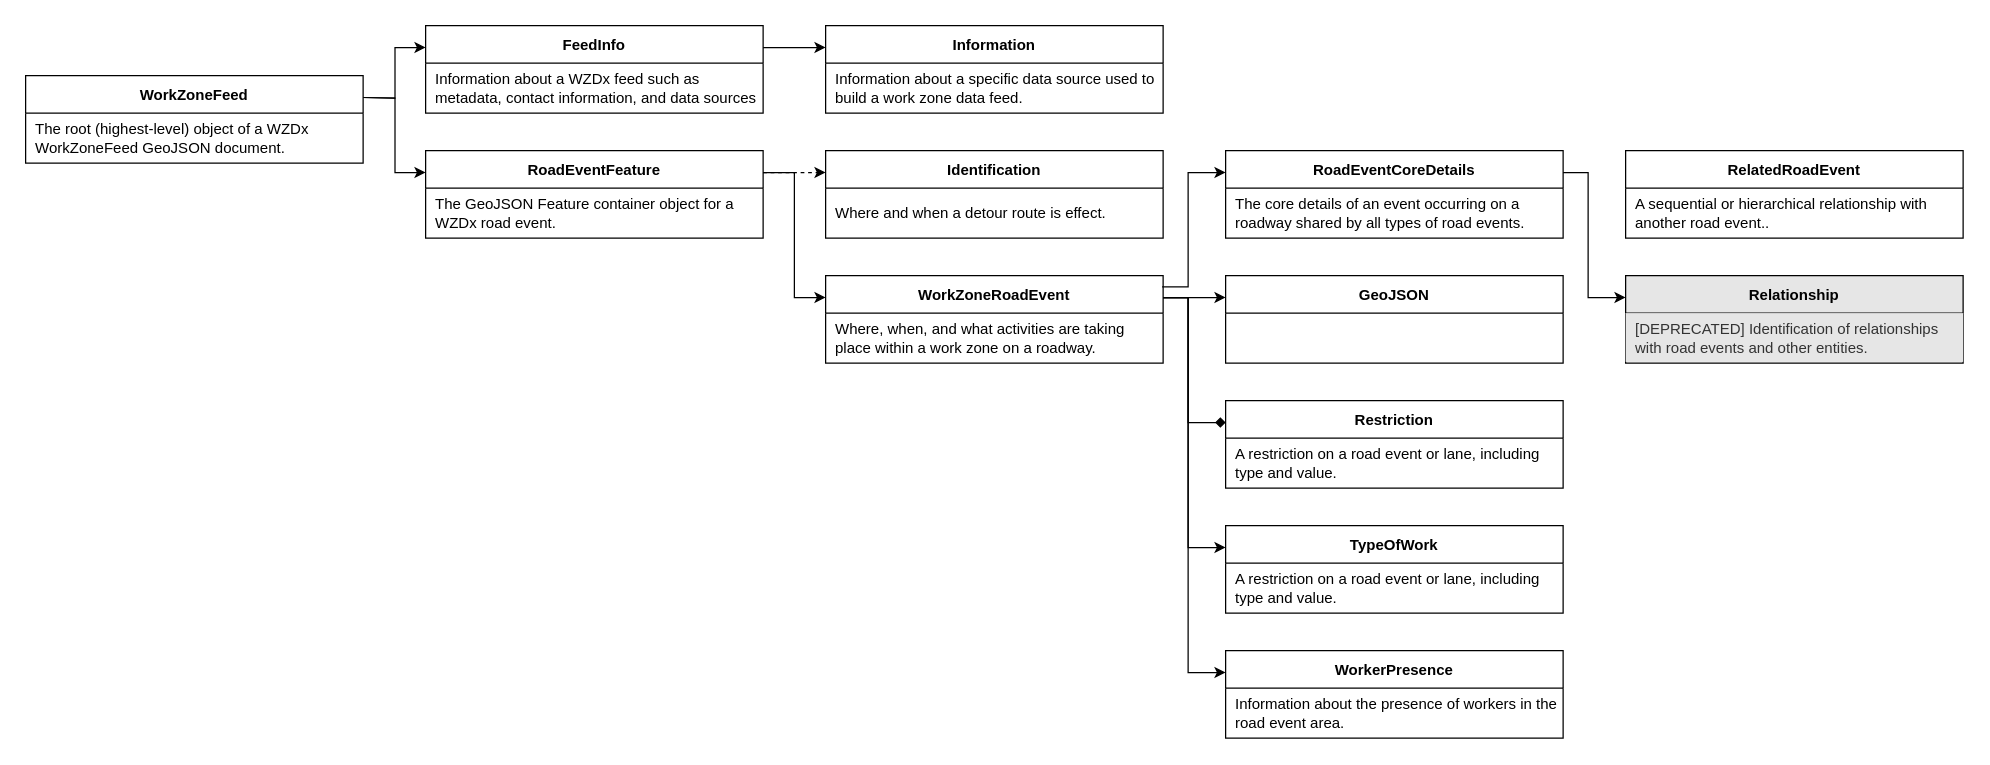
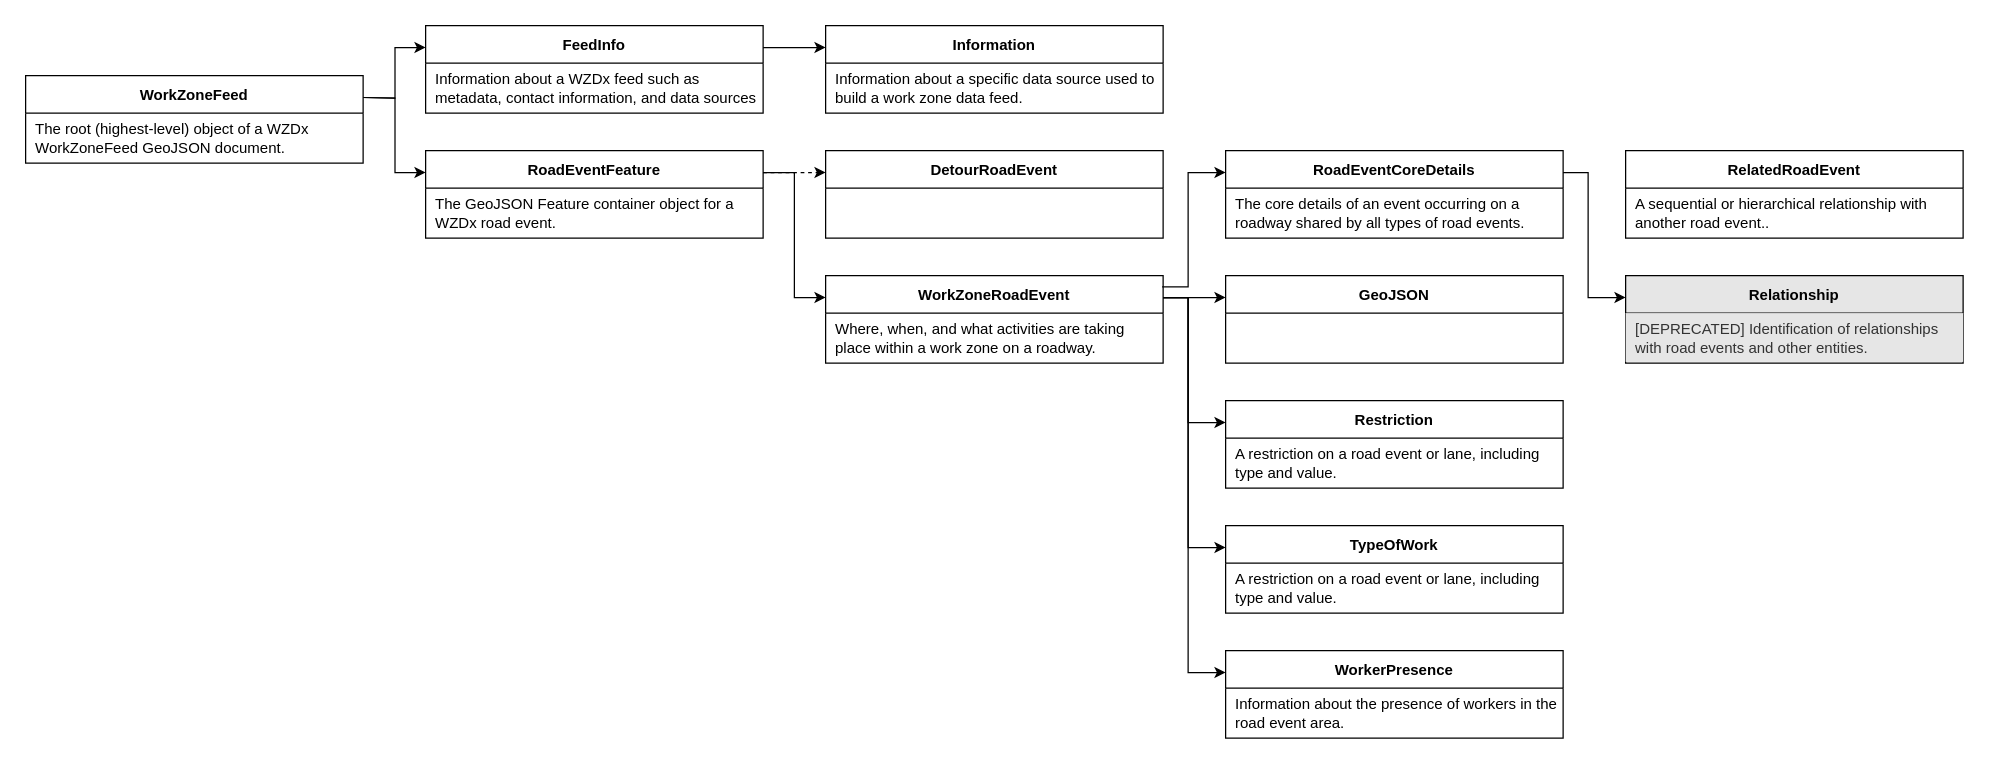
node "Identification": label "Identification" -> "DetourRoadEvent"
node "Where and when a detour route is effect.": removed
edge "WorkZoneRoadEvent" -> "Restriction": arrowhead diamond -> classic
